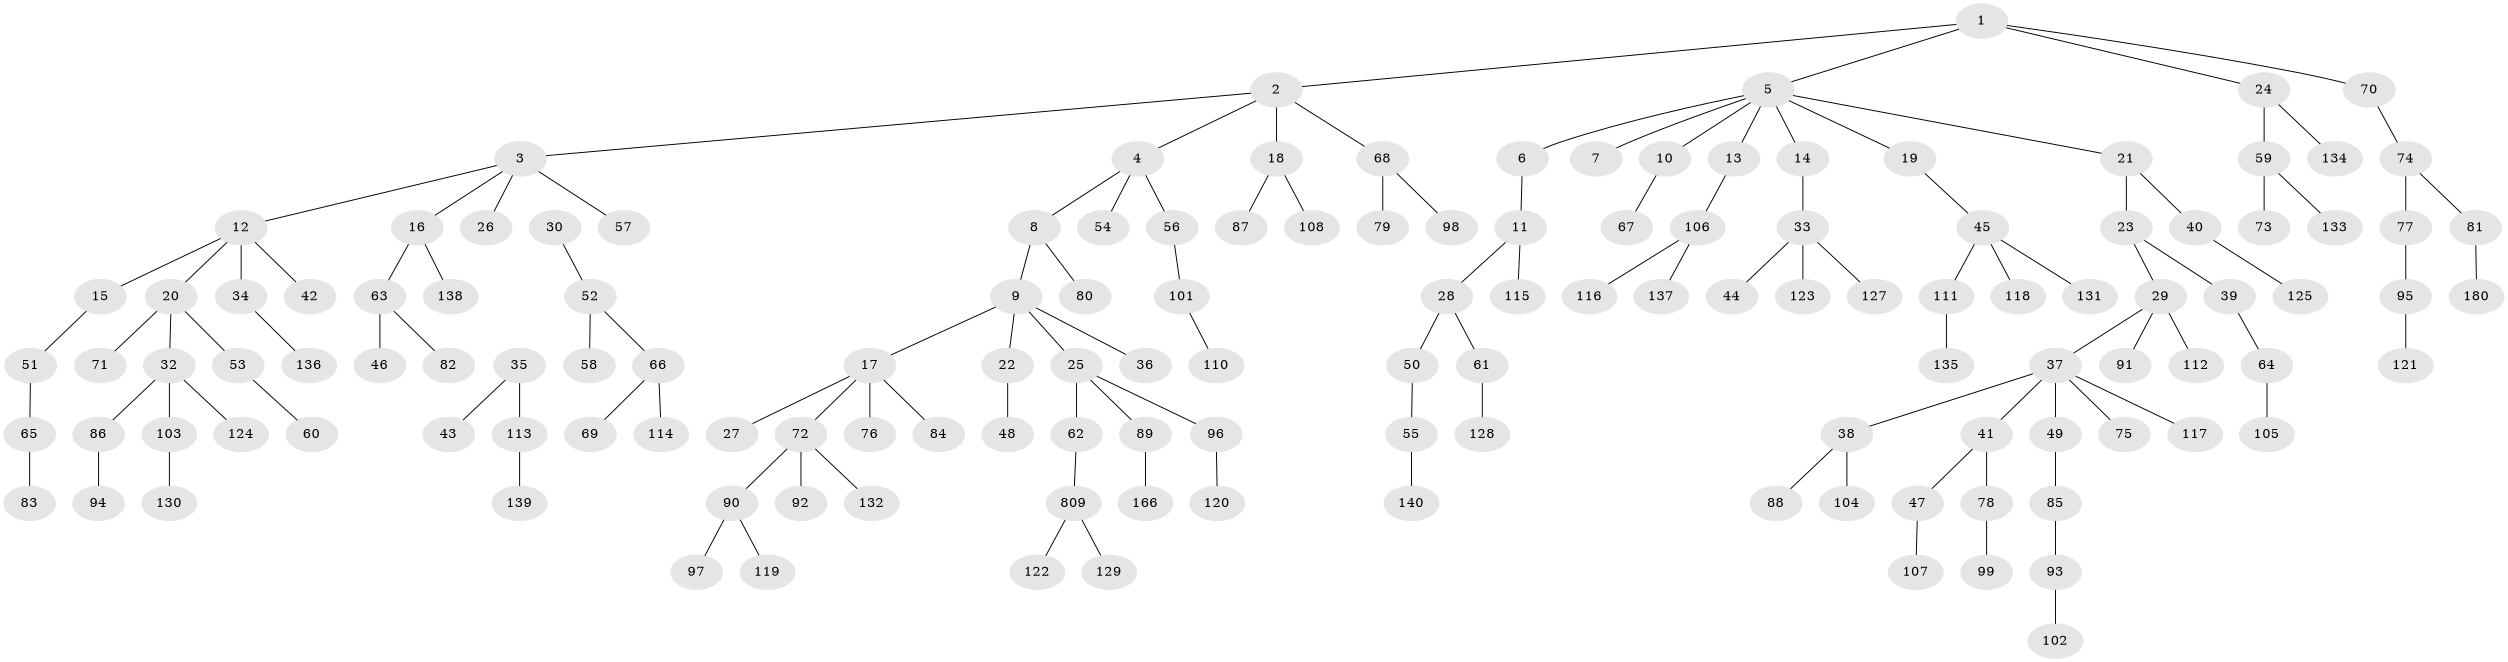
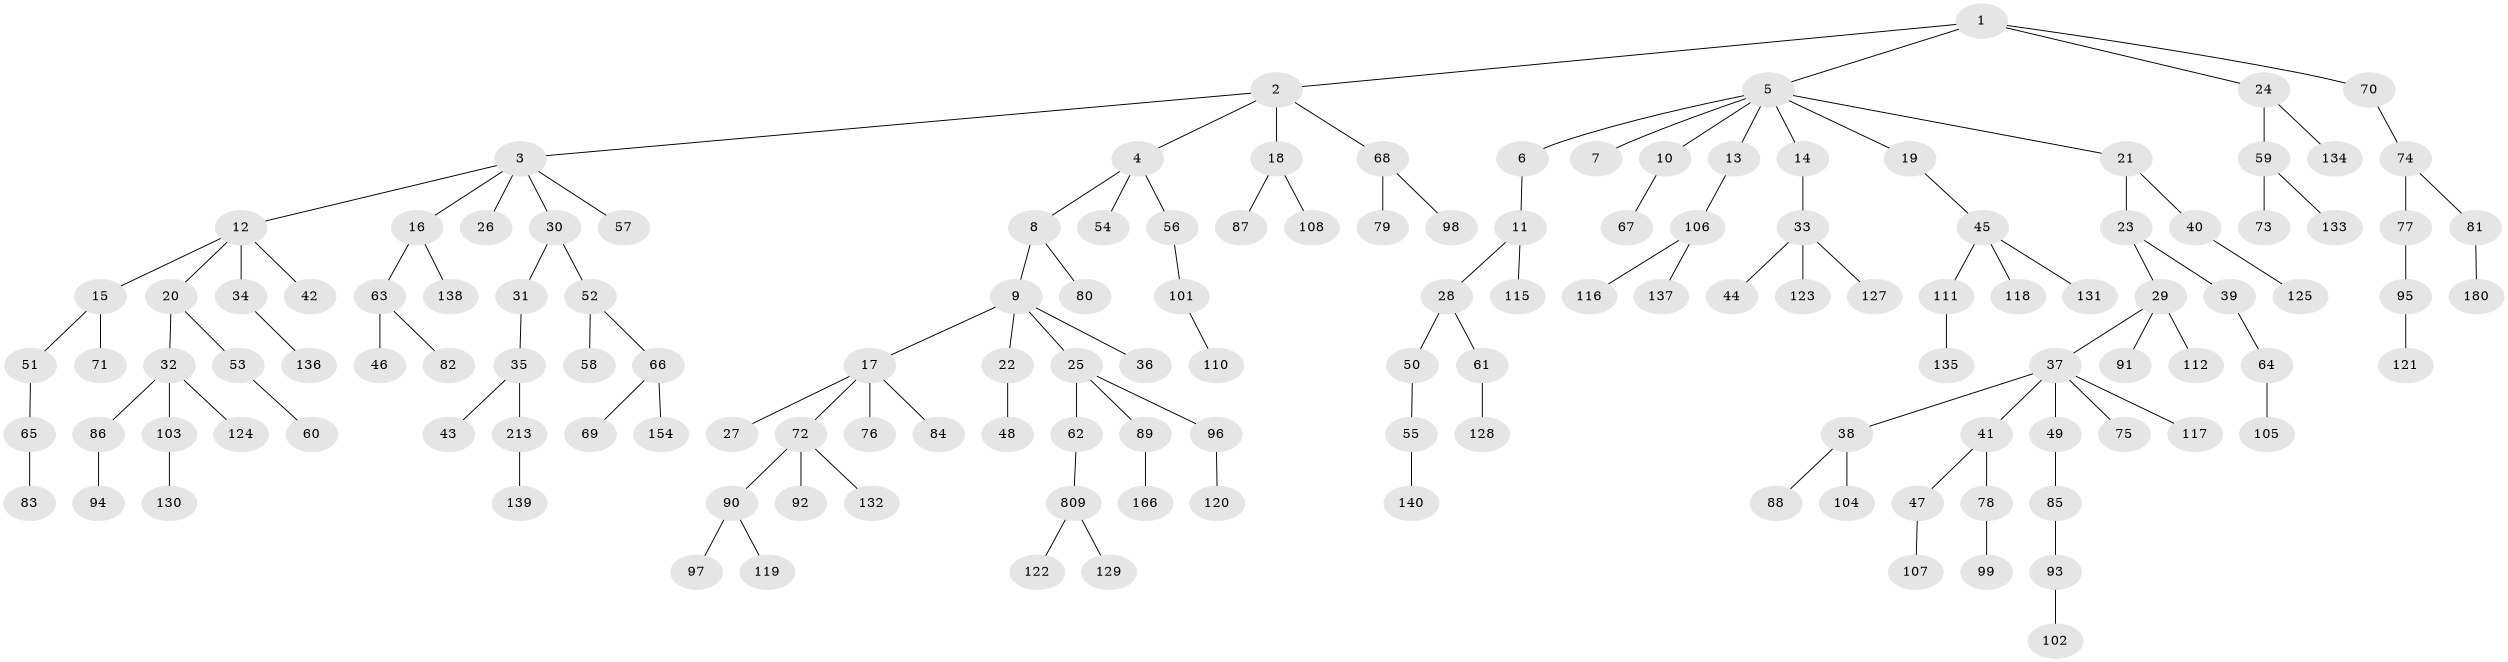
edge "3" -- "30": added
node "31": added
edge "20" -- "71": now "15" -- "71"
node "113": label "113" -> "213"
node "114": label "114" -> "154"
